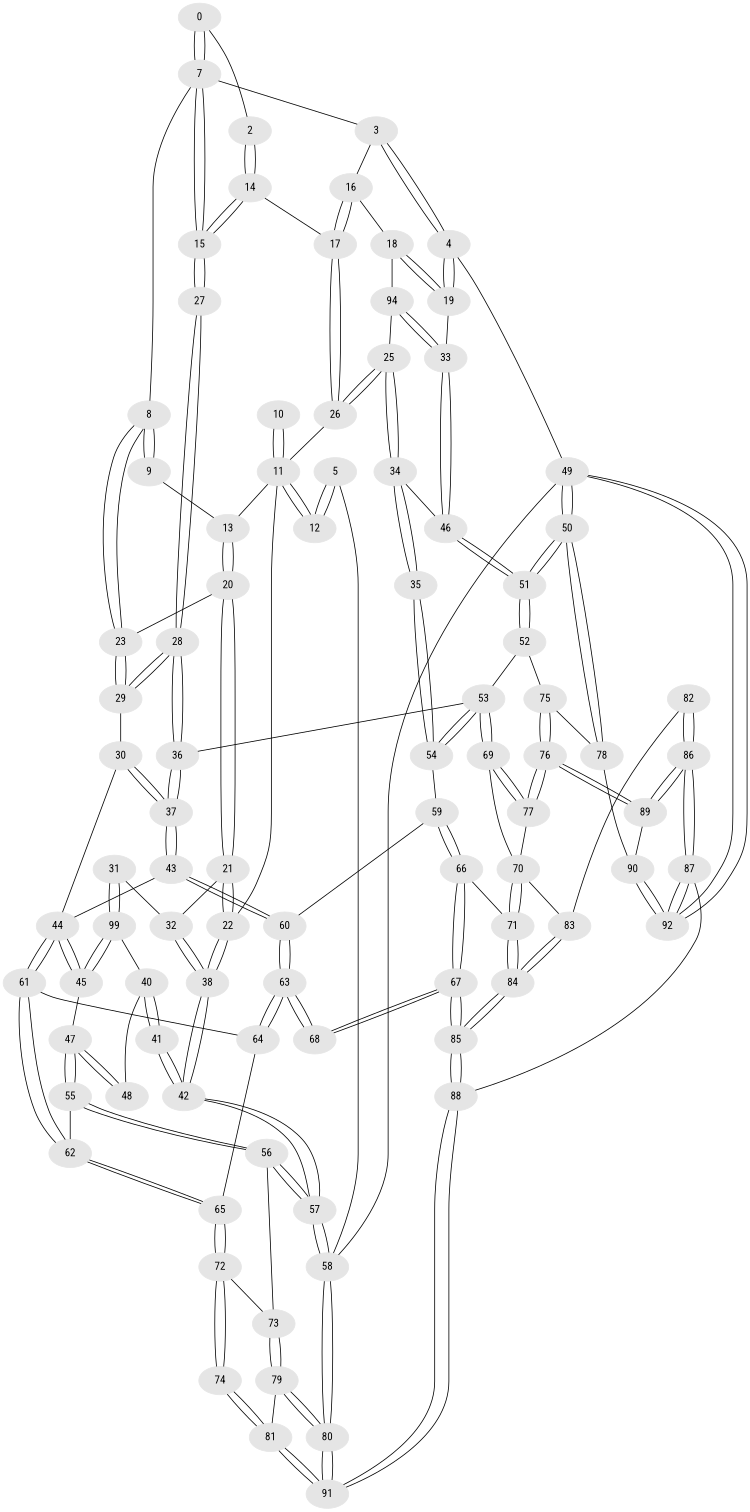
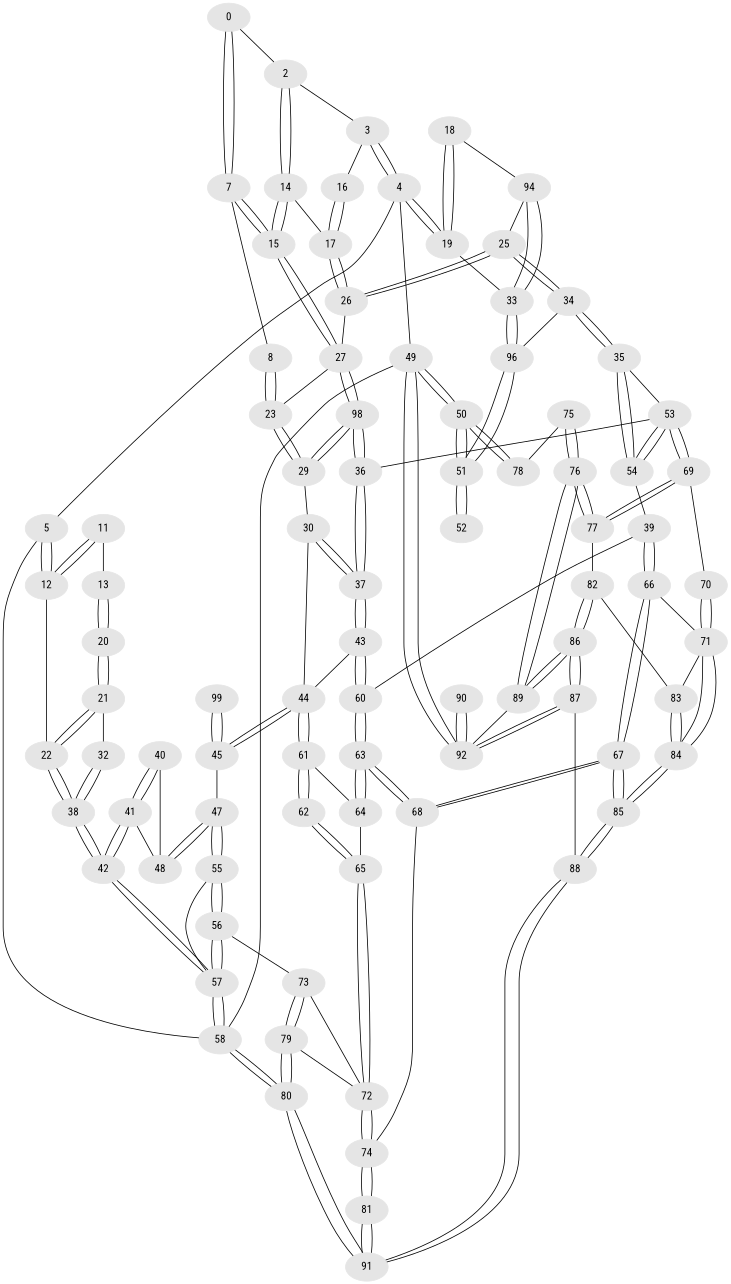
edge "7" -- "3": now "2" -- "3"
edge "16" -- "18": removed
edge "4" -- "5": added
node "10": removed
edge "26" -- "11": now "26" -- "27"
node "9": removed
node "46": label "46" -> "96"
edge "20" -- "23": now "27" -- "23"
node "28": label "28" -> "98"
edge "52" -- "75": removed
edge "52" -- "53": now "35" -- "53"
edge "11" -- "22": now "12" -- "22"
node "59": label "59" -> "39"
edge "78" -- "90": removed
edge "41" -- "48": added
edge "77" -- "70": now "77" -- "82"
edge "89" -- "90": now "89" -- "92"
node "31": removed
edge "70" -- "83": now "71" -- "83"
edge "99" -- "40": removed
edge "68" -- "74": added
edge "55" -- "62": now "55" -- "57"
edge "79" -- "81": now "79" -- "72"
